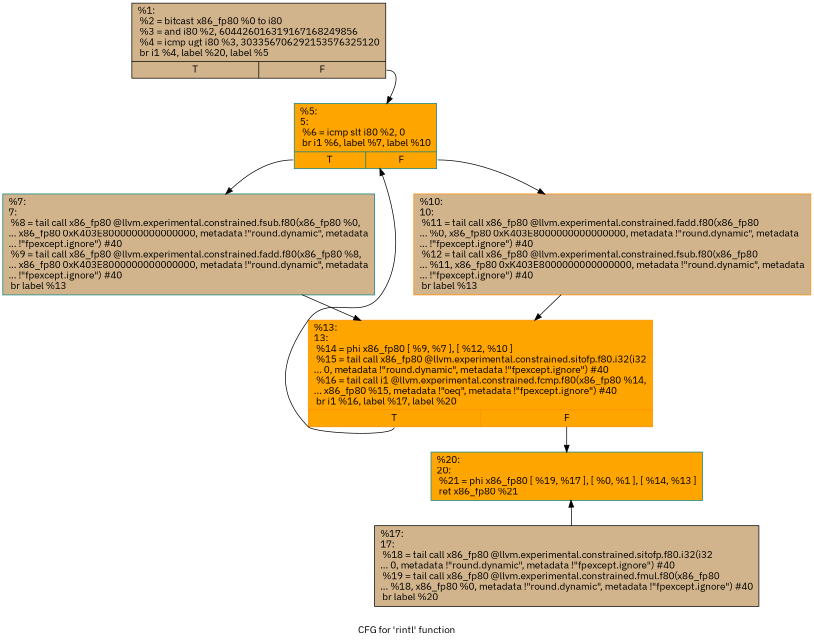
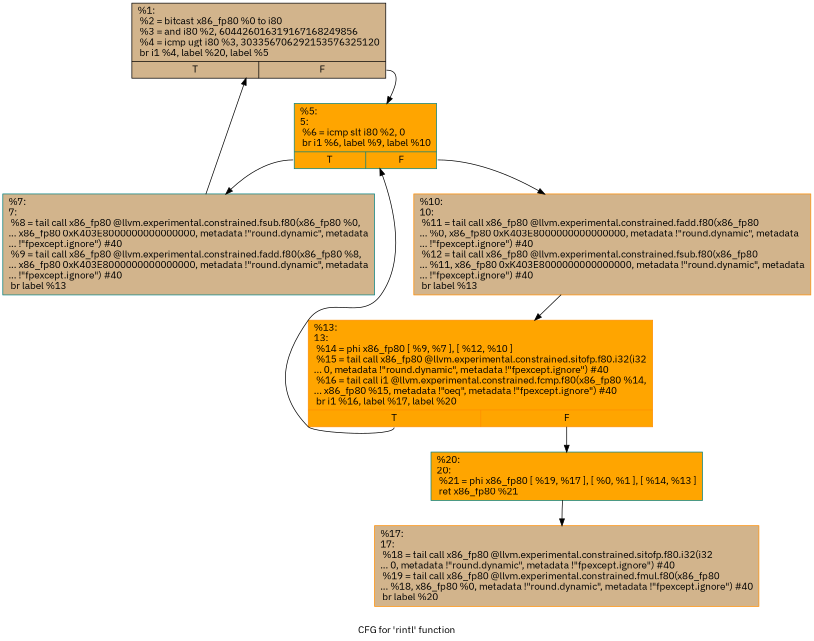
node "%5:": text "br i1 %6, label %7, label %10" -> "br i1 %6, label %9, label %10"
edge "%7:" -> "%13:": now "%7:" -> "%1:"
edge "%17:" -> "%20:": reversed
node "%17:": color black -> darkorange
